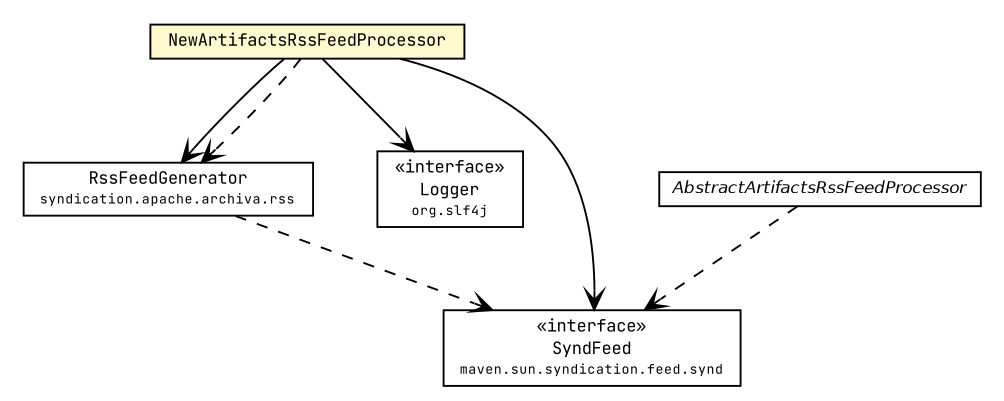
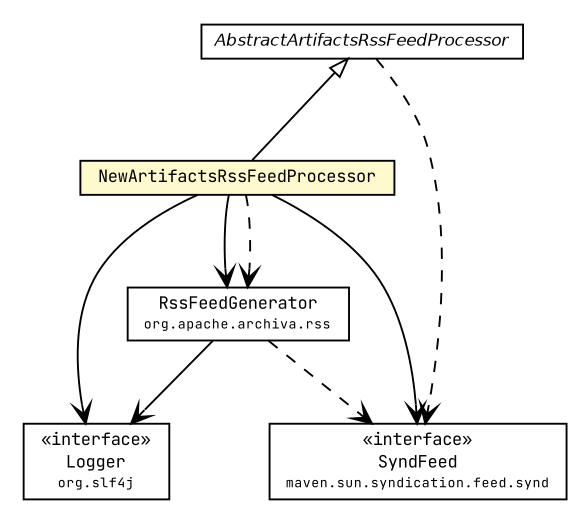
edge "NewArtifactsRssFeedProcessor" -> "AbstractArtifactsRssFeedProcessor": added
node "RssFeedGenerator": text "syndication.apache.archiva.rss" -> "org.apache.archiva.rss"
edge "RssFeedGenerator" -> "Logger": added
